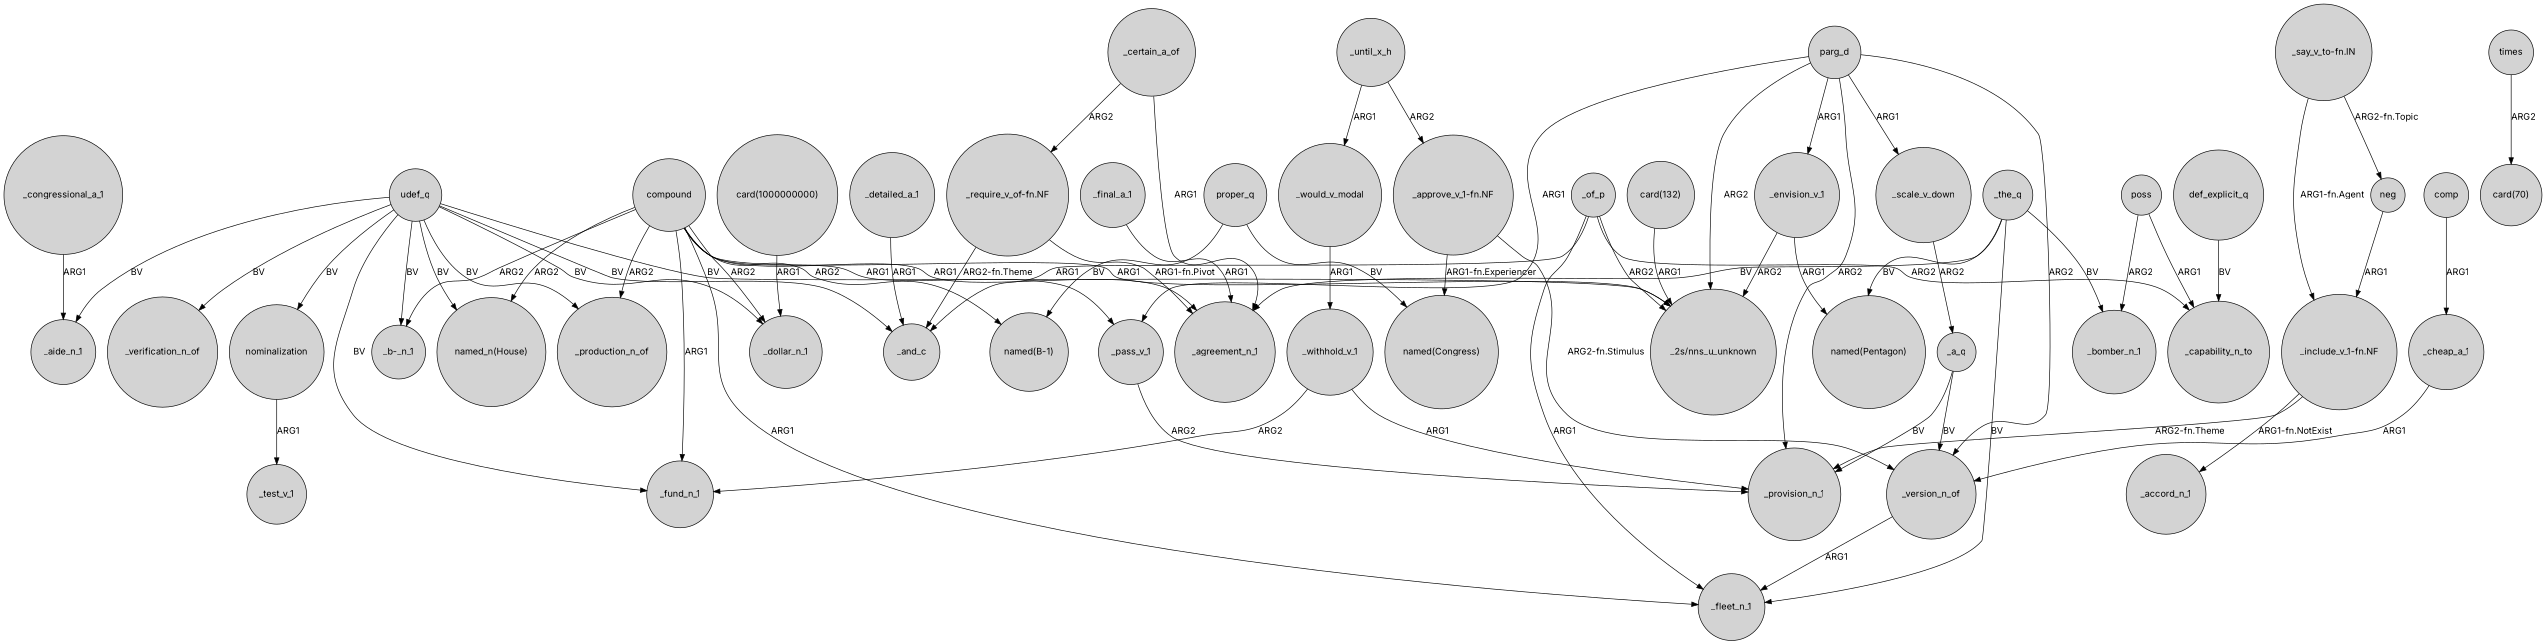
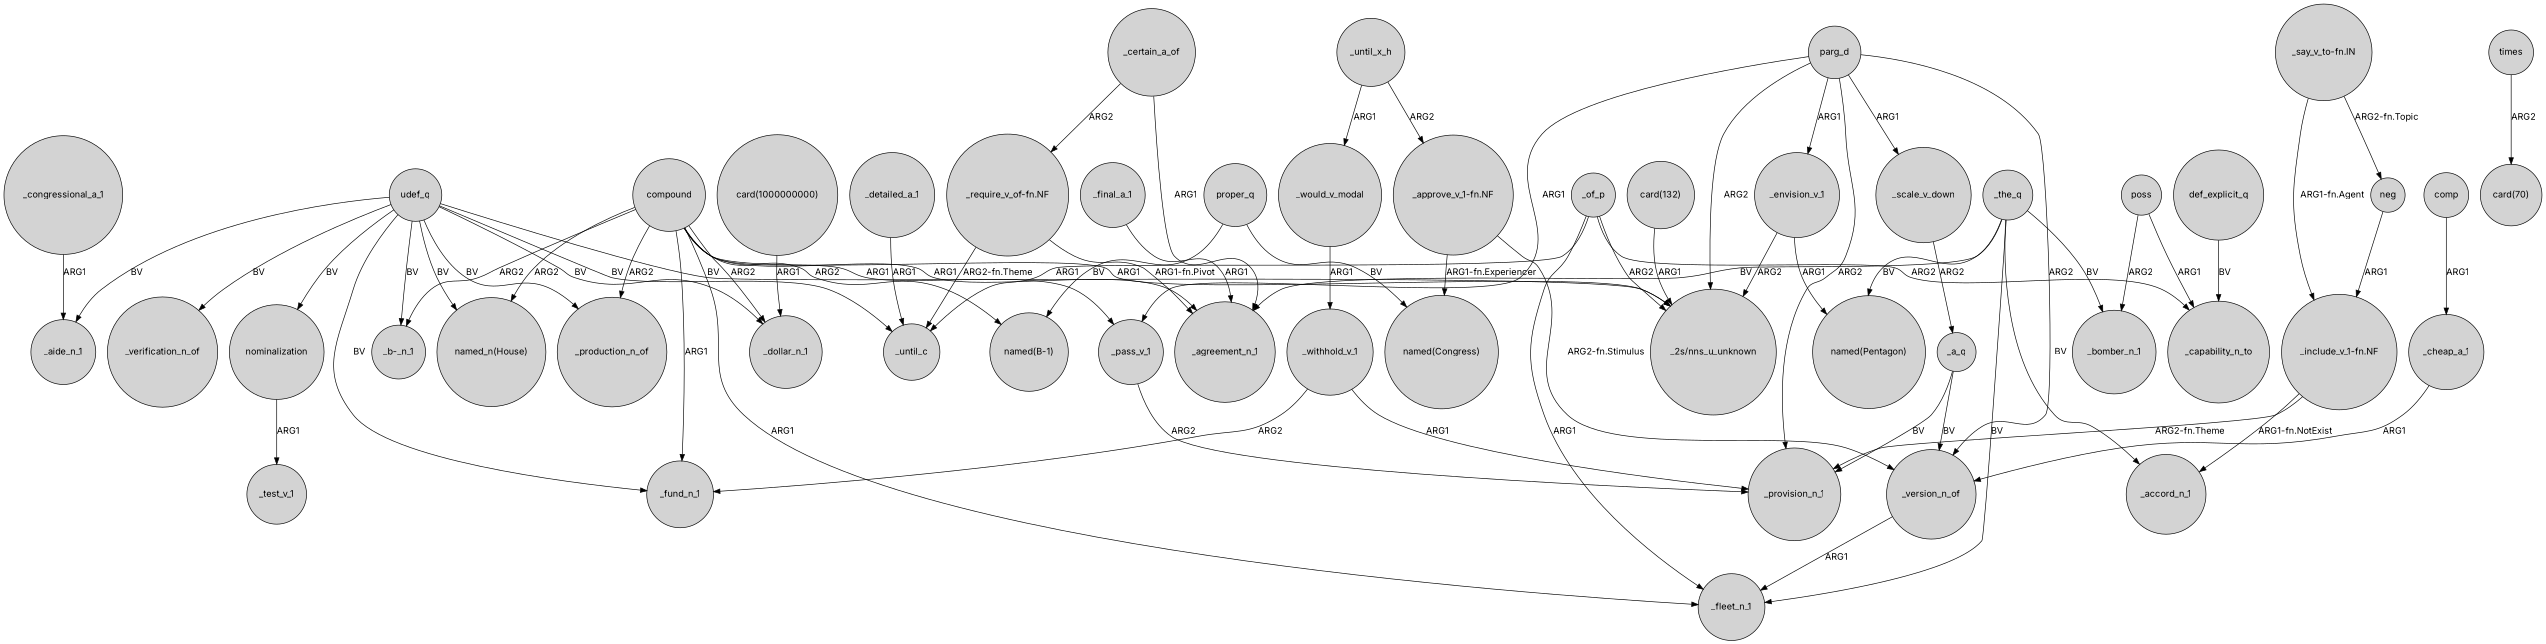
node "_and_c": label "_and_c" -> "_until_c"
edge "_the_q" -> "_accord_n_1": added, label "BV"
